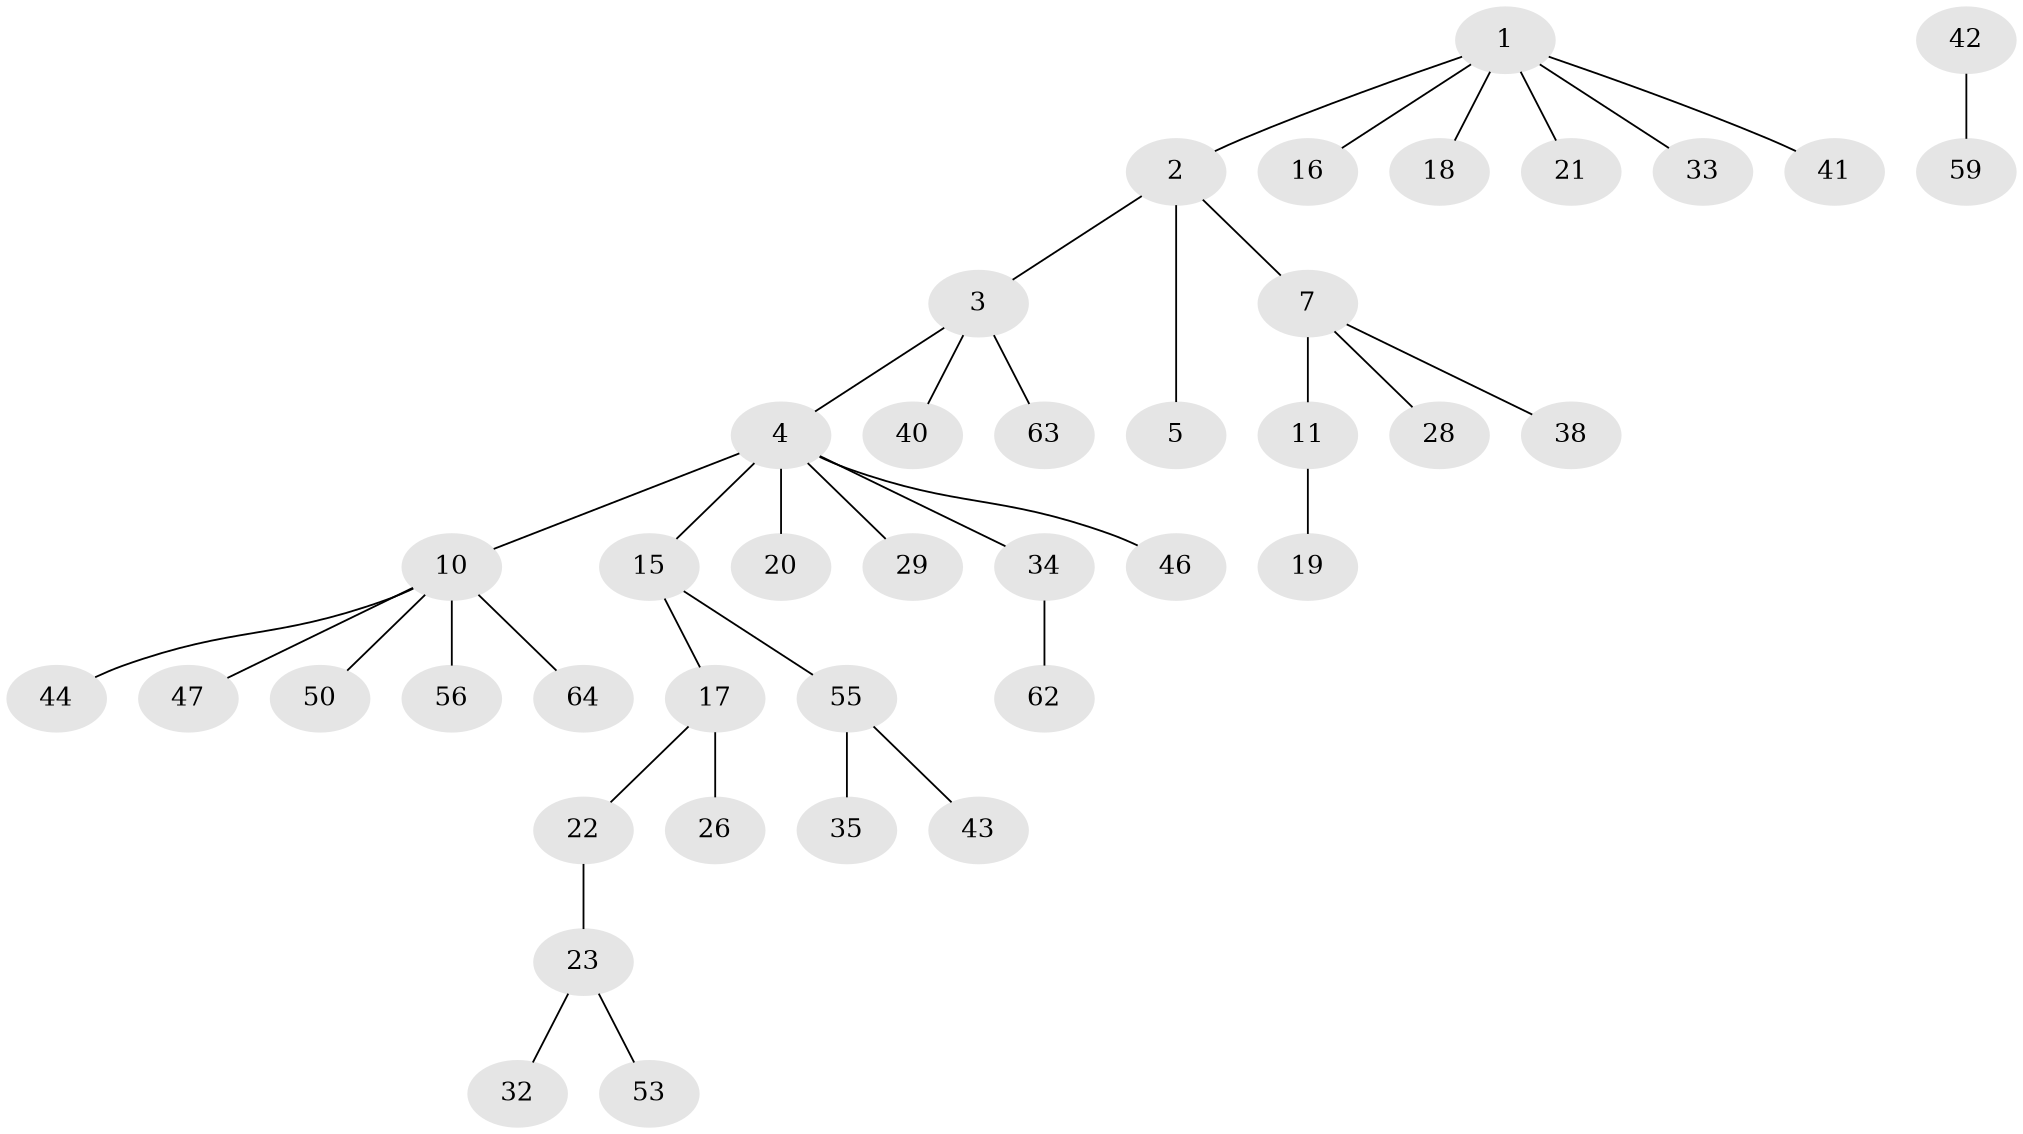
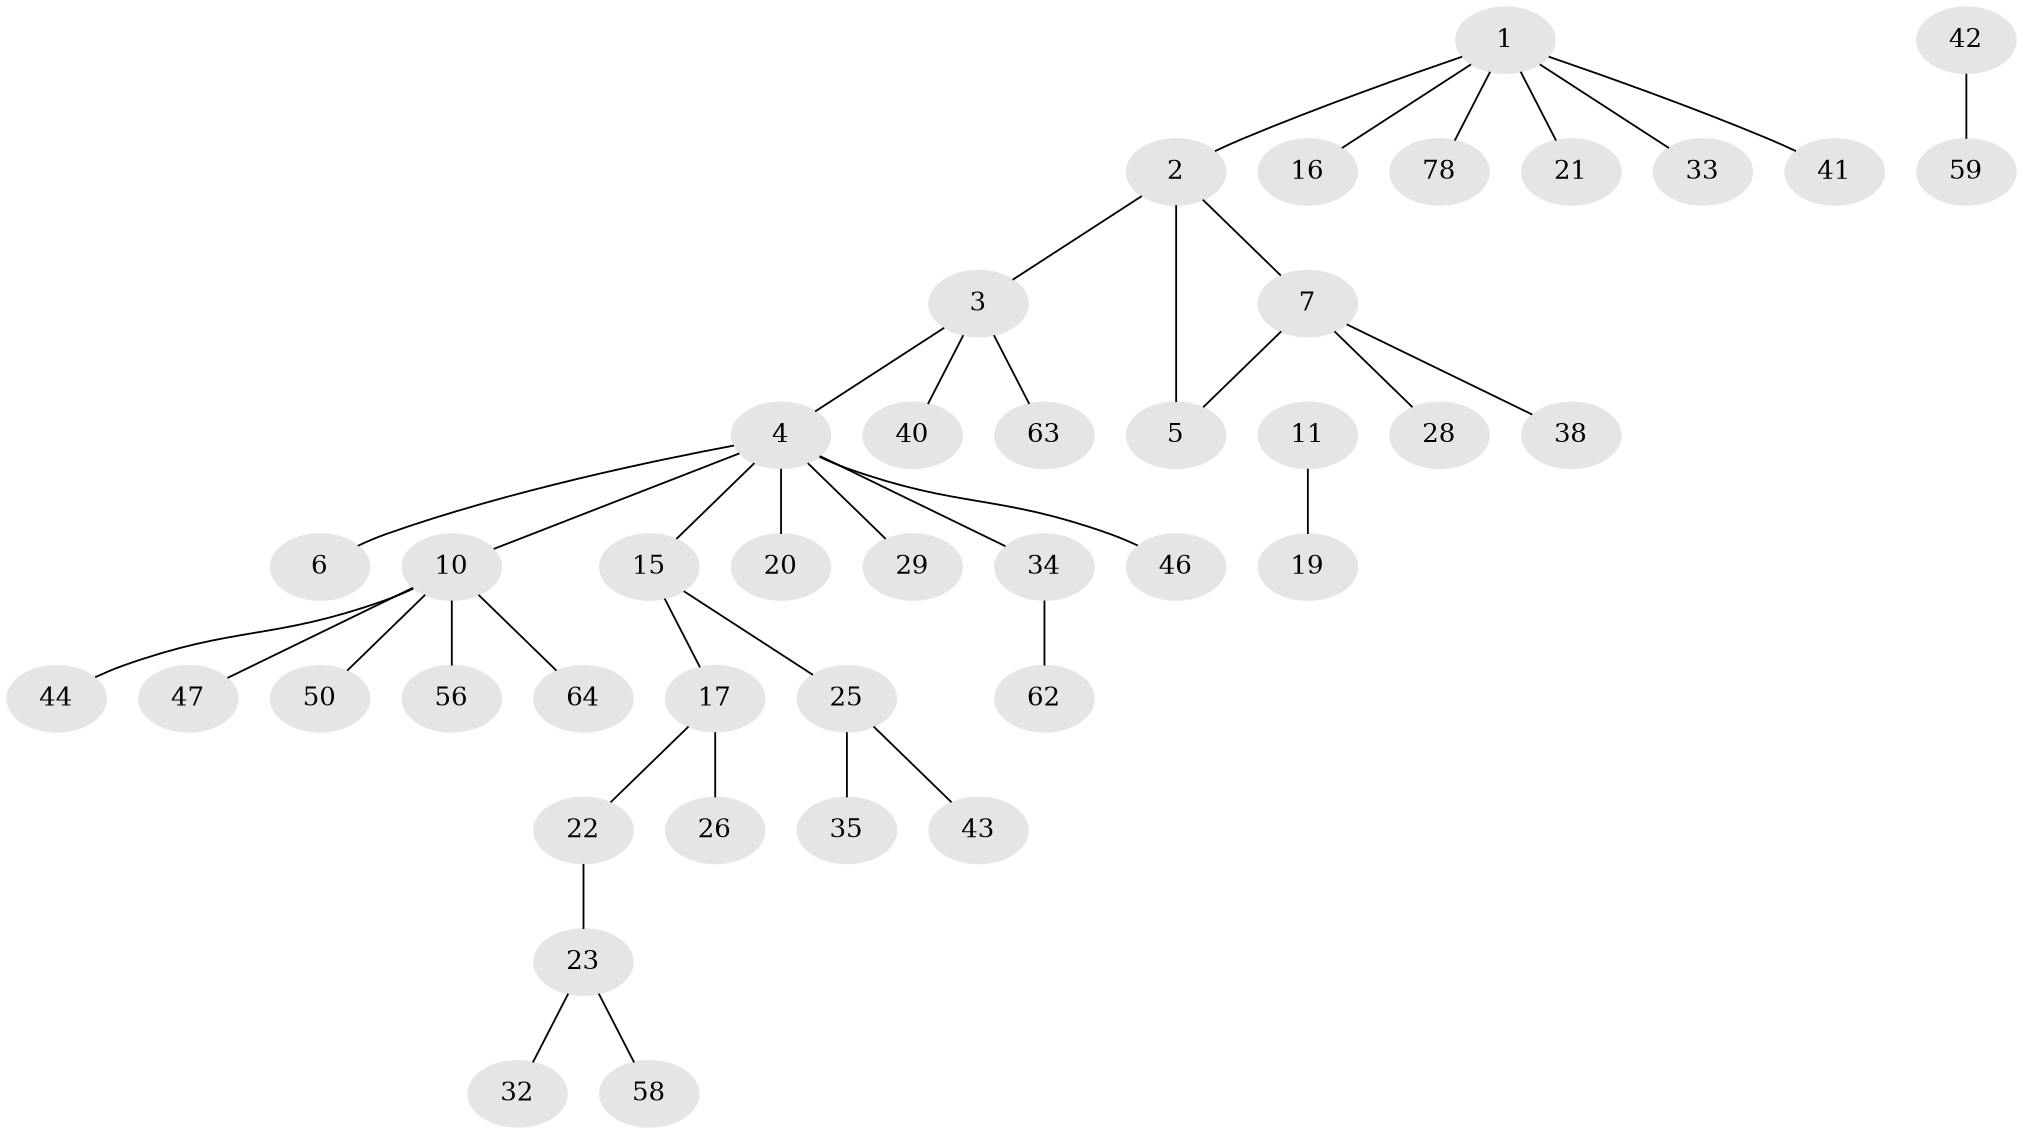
node "18": label "18" -> "78"
edge "7" -- "11": now "7" -- "5"
node "6": added
node "55": label "55" -> "25"
node "53": label "53" -> "58"
